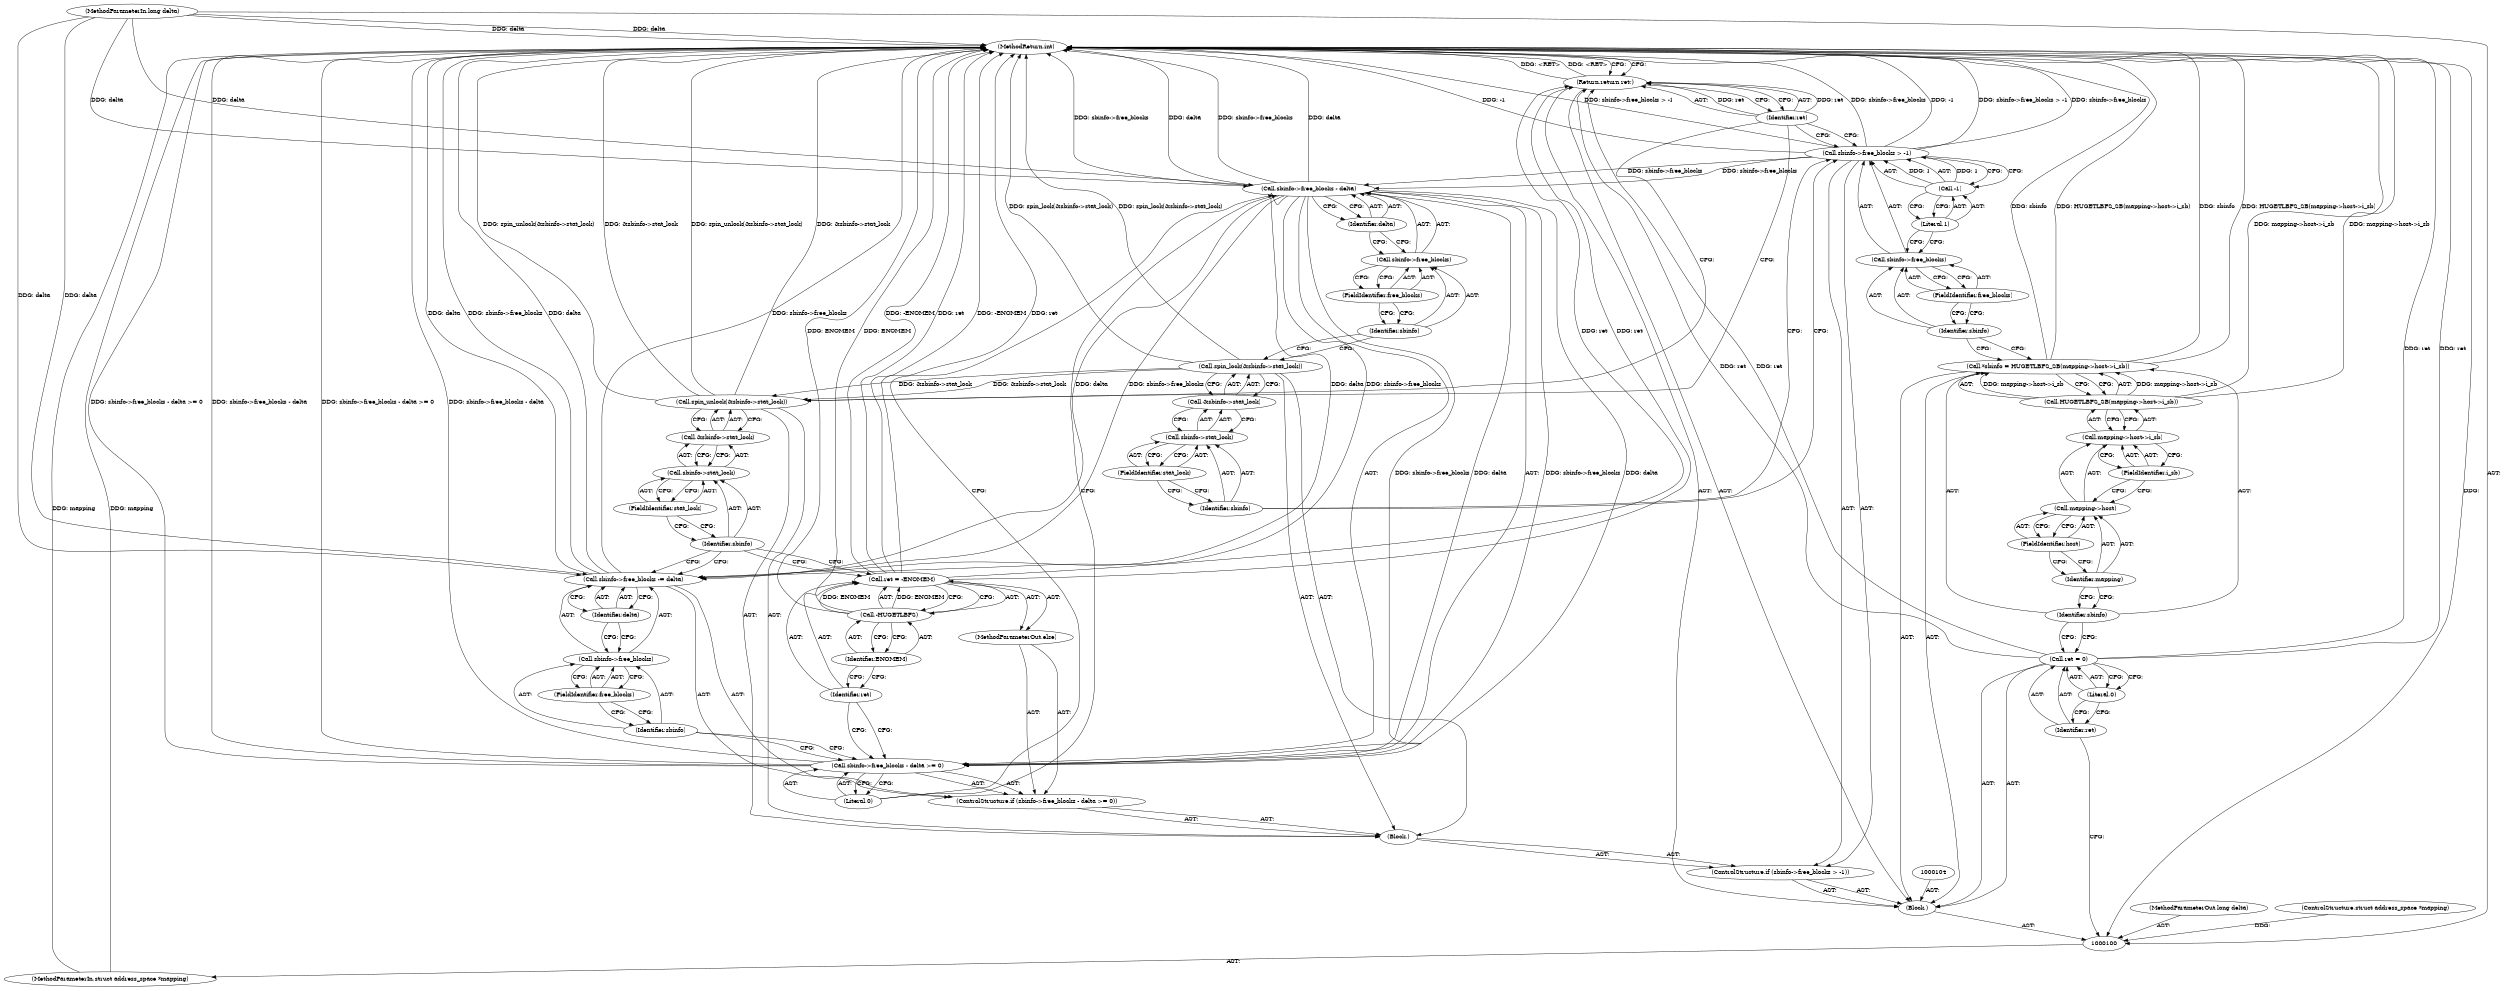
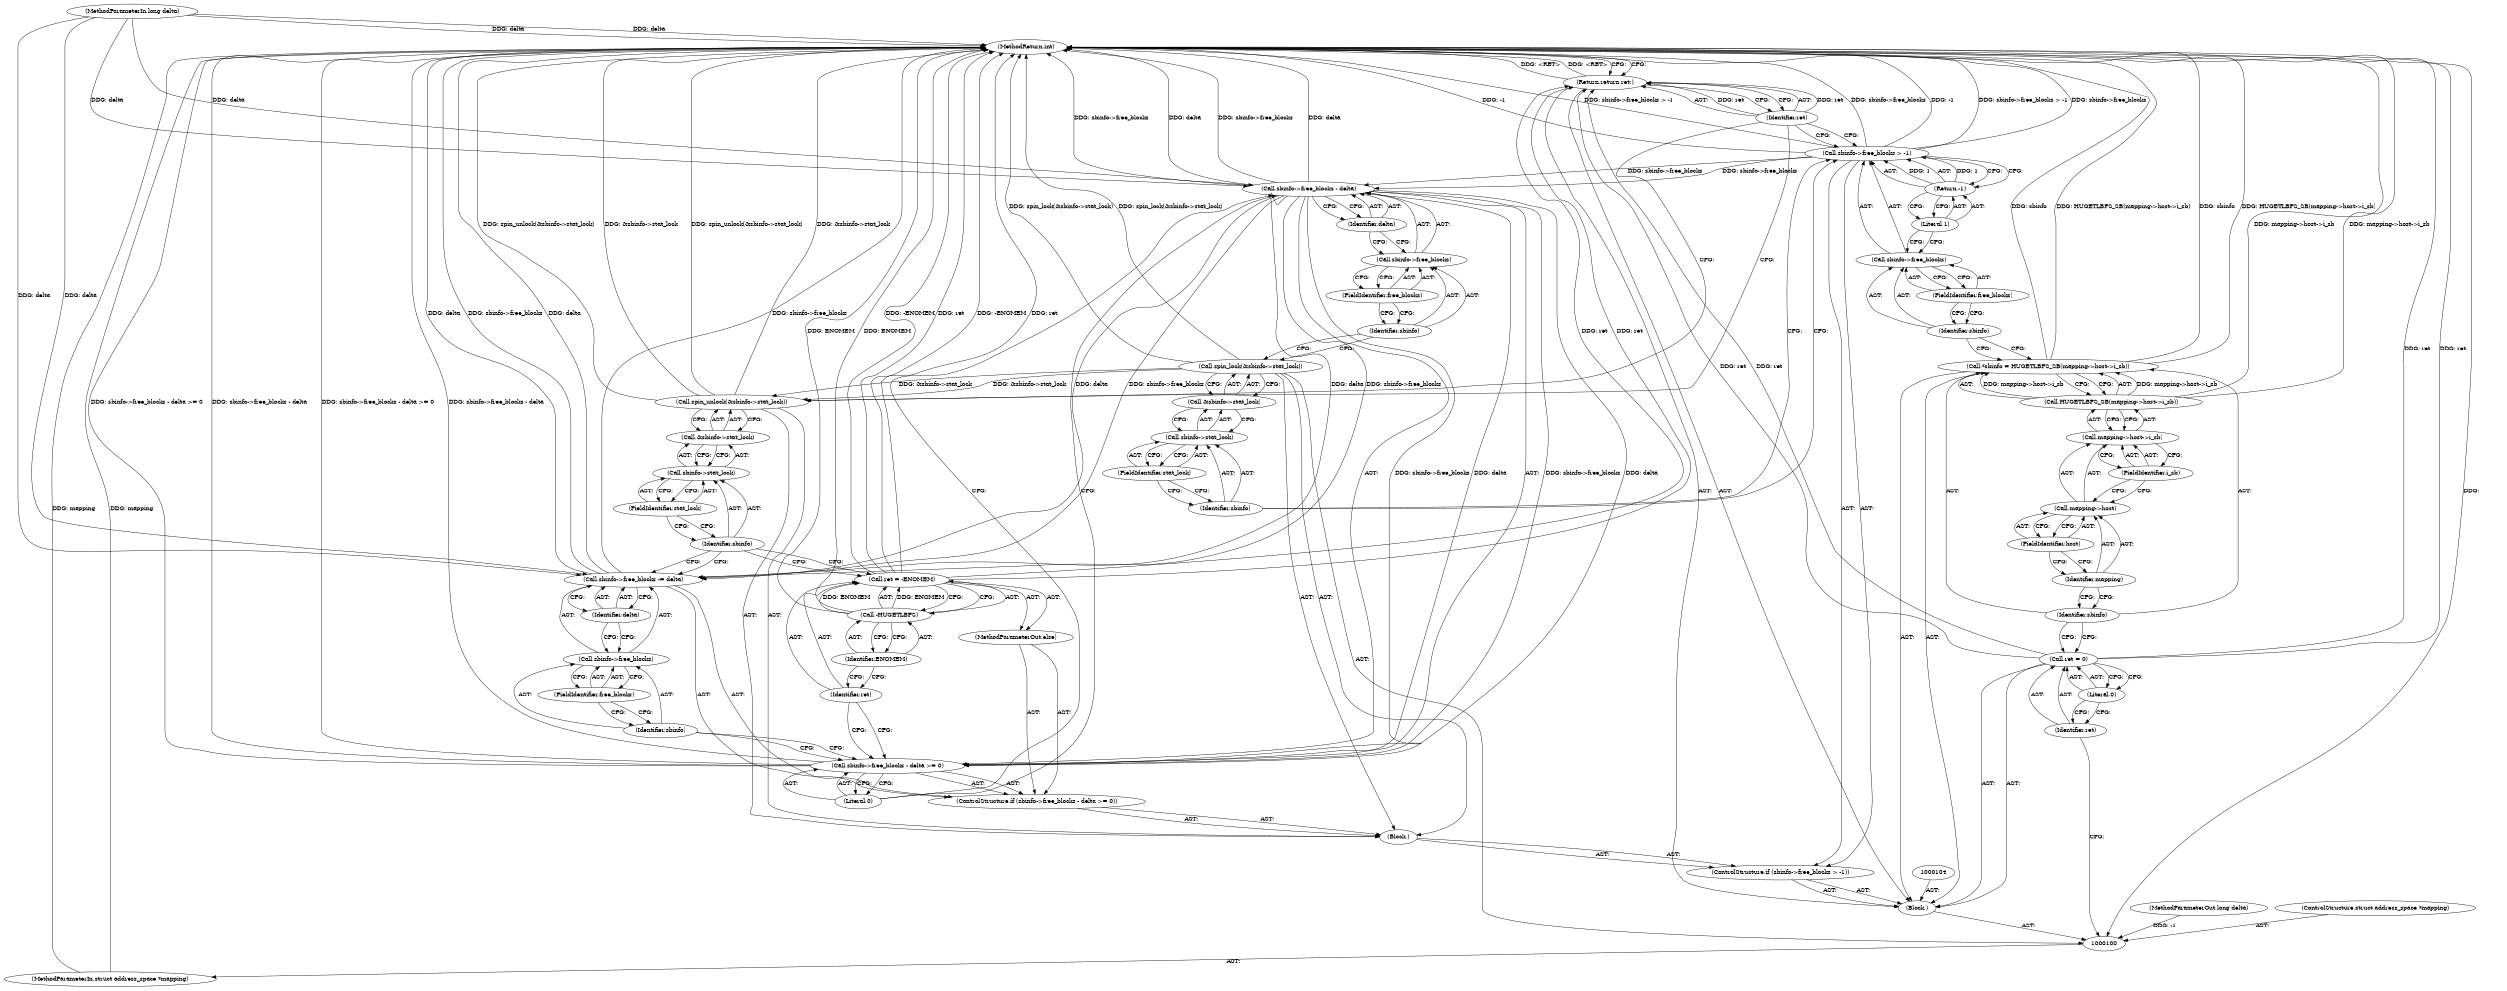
edge "(MethodParameterIn,long delta)" -> "1000100": now "(Call,spin_lock(&sbinfo->stat_lock))" -> "1000100"
node "(Call,-1)": label "(Call,-1)" -> "(Return,-1)"
edge "(MethodParameterOut,long delta)" -> "1000100": label "AST: " -> "DDG: -1"
edge "(ControlStructure,struct address_space *mapping)" -> "1000100": label "DDG: " -> "AST: "
